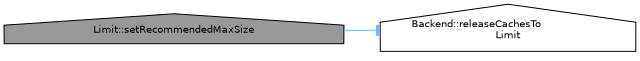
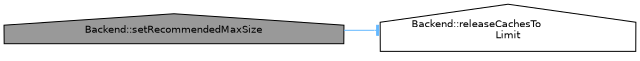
node "Limit::setRecommendedMaxSize": label "Limit::setRecommendedMaxSize" -> "Backend::setRecommendedMaxSize"
